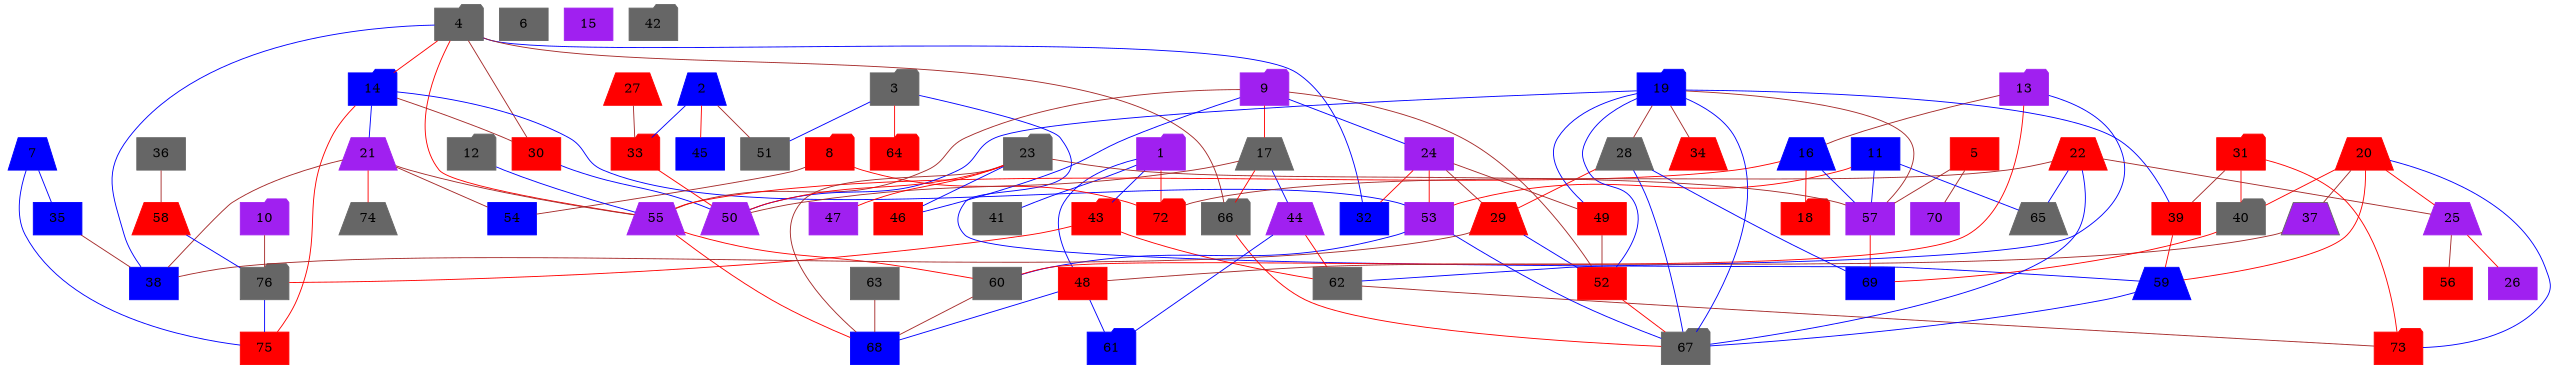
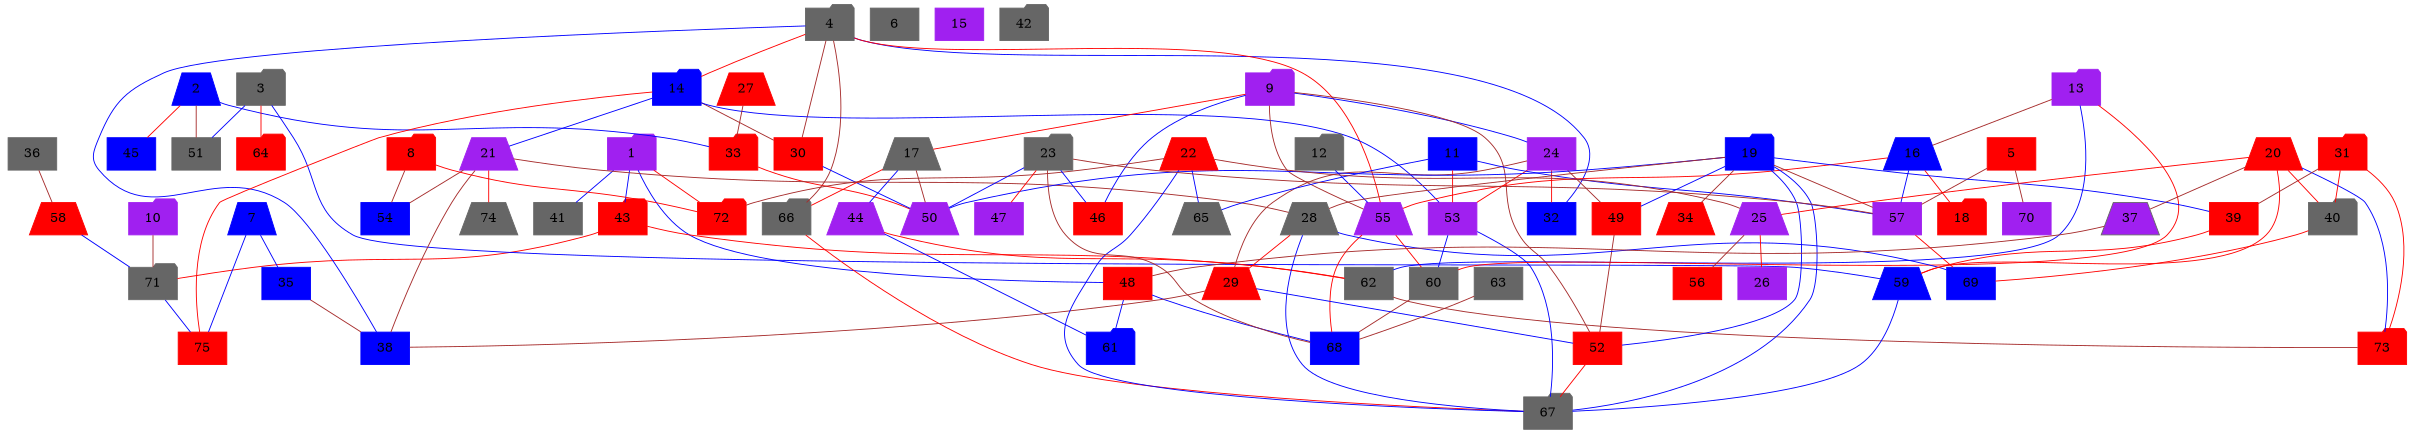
edge "23" -- "50": color red -> blue
edge "21" -- "55": now "21" -- "28"
node "76": label "76" -> "71"
